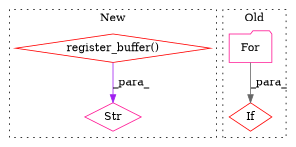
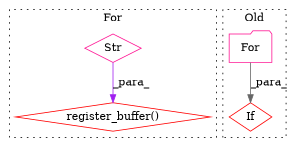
cluster "New": label "New" -> "For"
edge "register_buffer()" -> "Str": reversed
